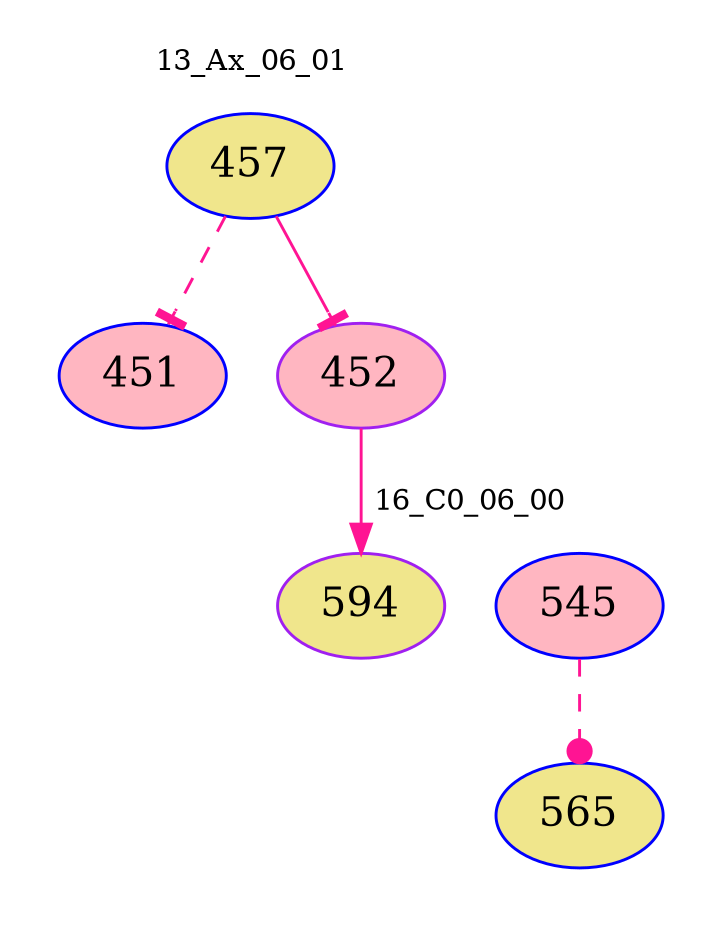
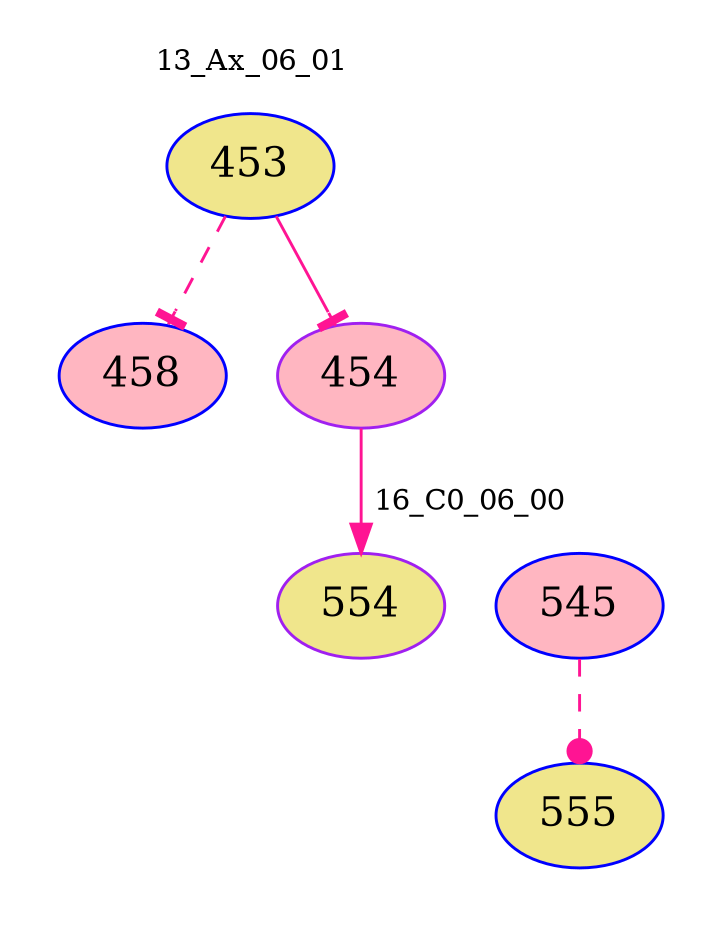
node "457": label "457" -> "453"
node "451": label "451" -> "458"
node "452": label "452" -> "454"
node "594": label "594" -> "554"
node "565": label "565" -> "555"
